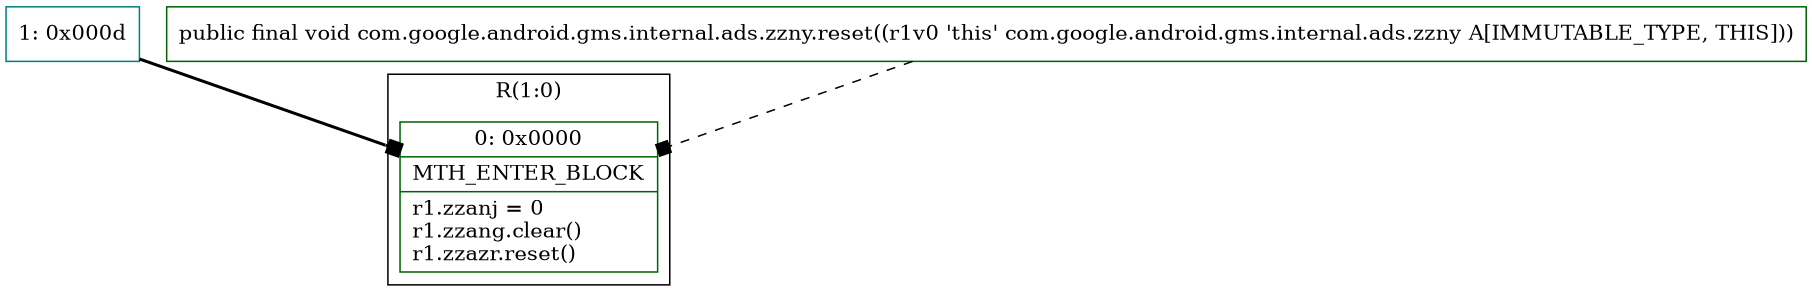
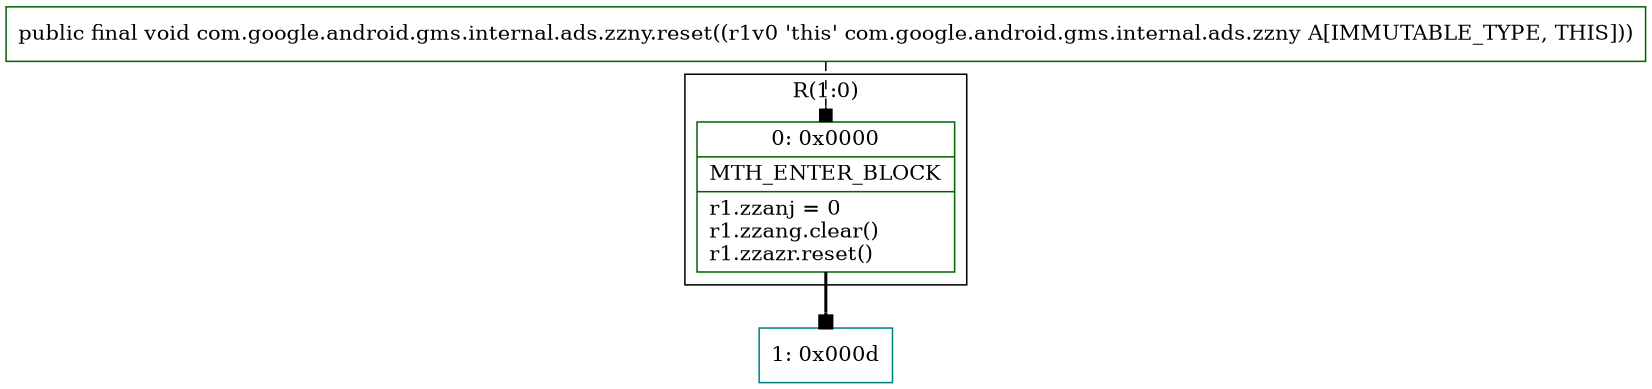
edge "1: 0x000d" -> "0: 0x0000": reversed
